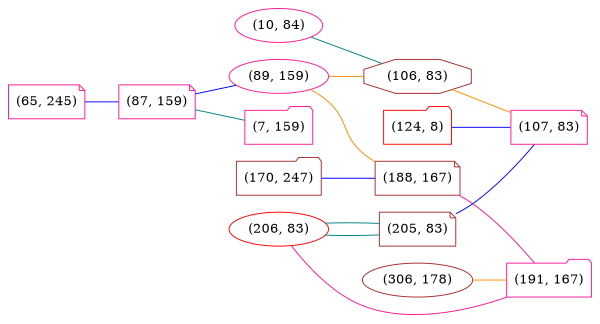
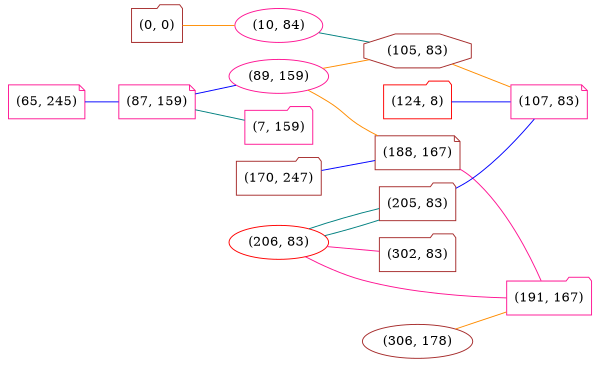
node "(0, 0)": added
node "(106, 83)": label "(106, 83)" -> "(105, 83)"
node "(205, 83)": shape note -> folder
node "(302, 83)": added
